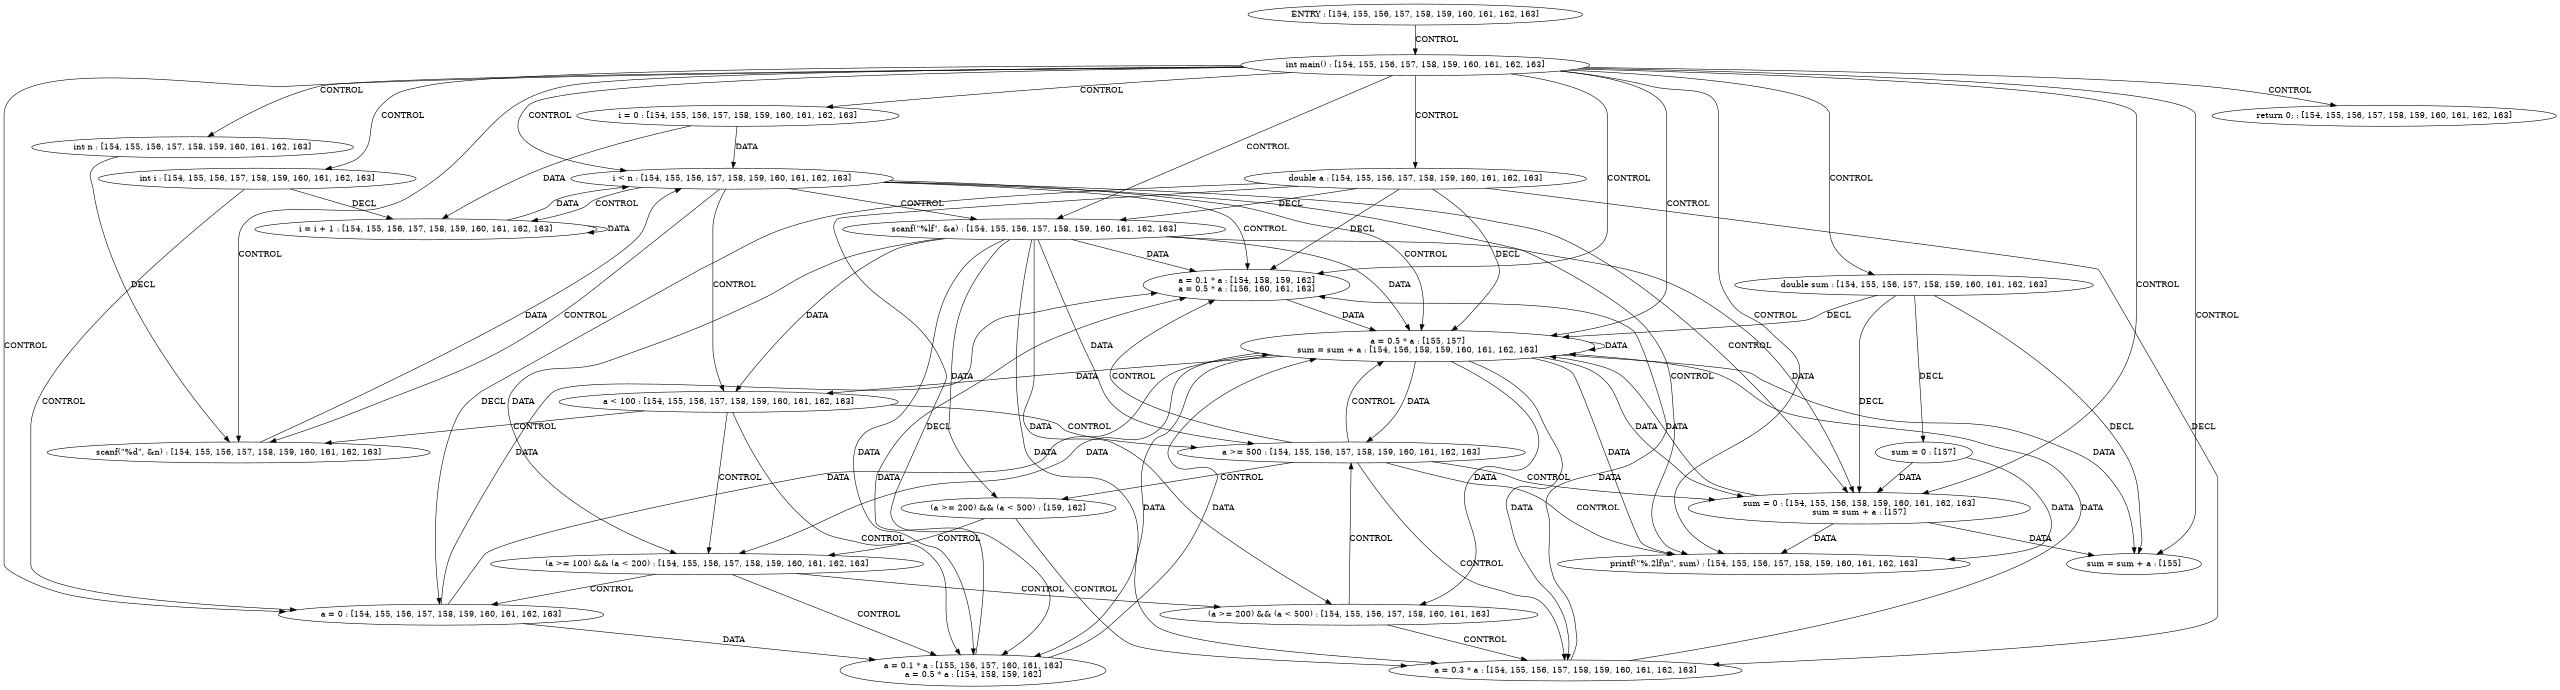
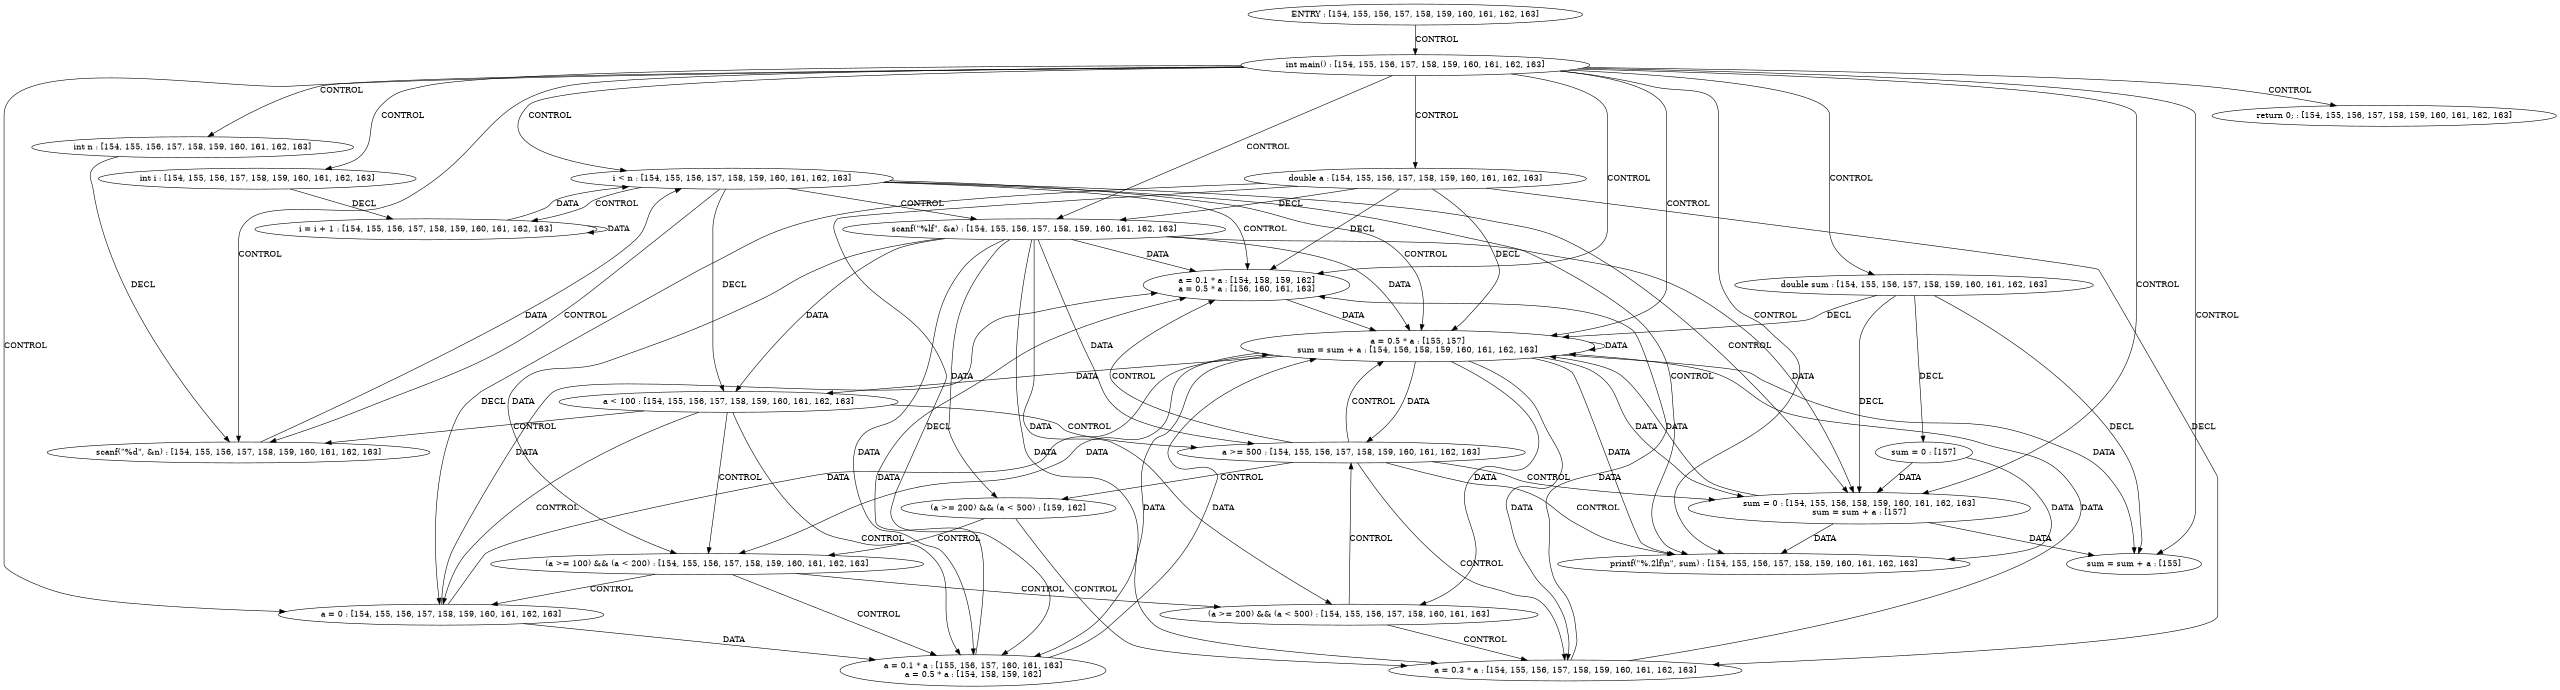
node "i = 0 : [154, 155, 156, 157, 158, 159, 160, 161, 162, 163]": removed
edge "i < n : [154, 155, 156, 157, 158, 159, 160, 161, 162, 163]" -> "a < 100 : [154, 155, 156, 157, 158, 159, 160, 161, 162, 163]": label "CONTROL" -> "DECL"
edge "int i : [154, 155, 156, 157, 158, 159, 160, 161, 162, 163]" -> "a = 0 : [154, 155, 156, 157, 158, 159, 160, 161, 162, 163]": now "a < 100 : [154, 155, 156, 157, 158, 159, 160, 161, 162, 163]" -> "a = 0 : [154, 155, 156, 157, 158, 159, 160, 161, 162, 163]"
